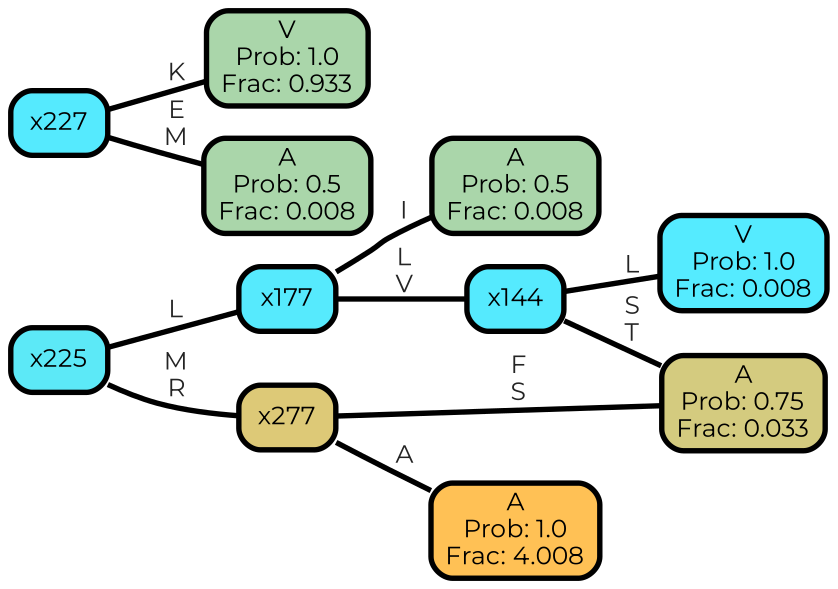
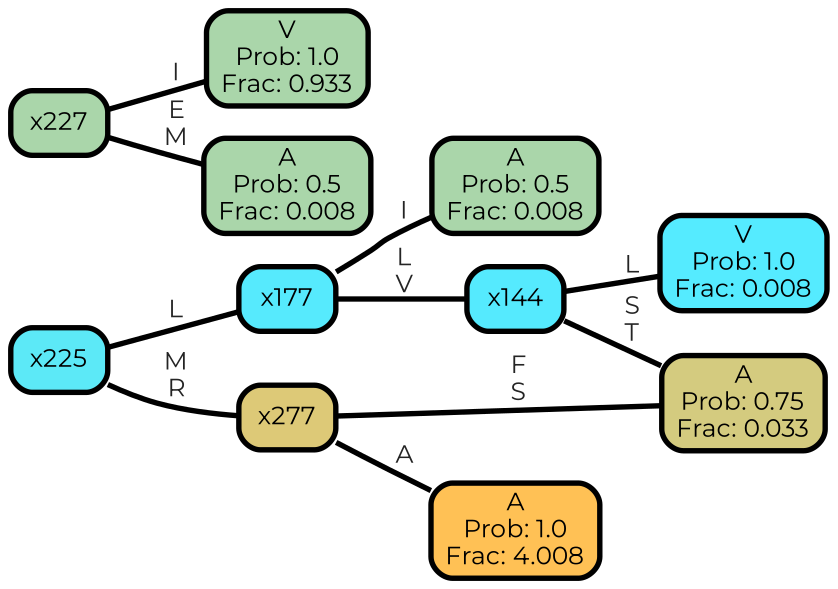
edge "V Prob: 1.0 Frac: 0.933" -- "x227": label " K" -> " I"
node "x227": fillcolor #55eafe -> #aad6aa
